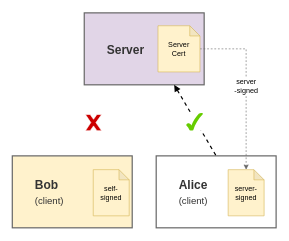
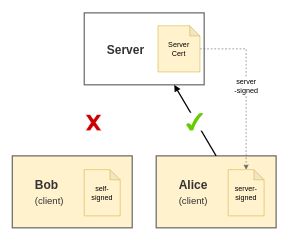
node "Server": fillcolor #e1d5e7 -> #ffffff
edge "Alice (client)" -> "Server": style dashed -> solid
node "Alice (client)": fillcolor #ffffff -> #fff2cc
node "self-signed": moved (111, 193) -> (102, 193)
